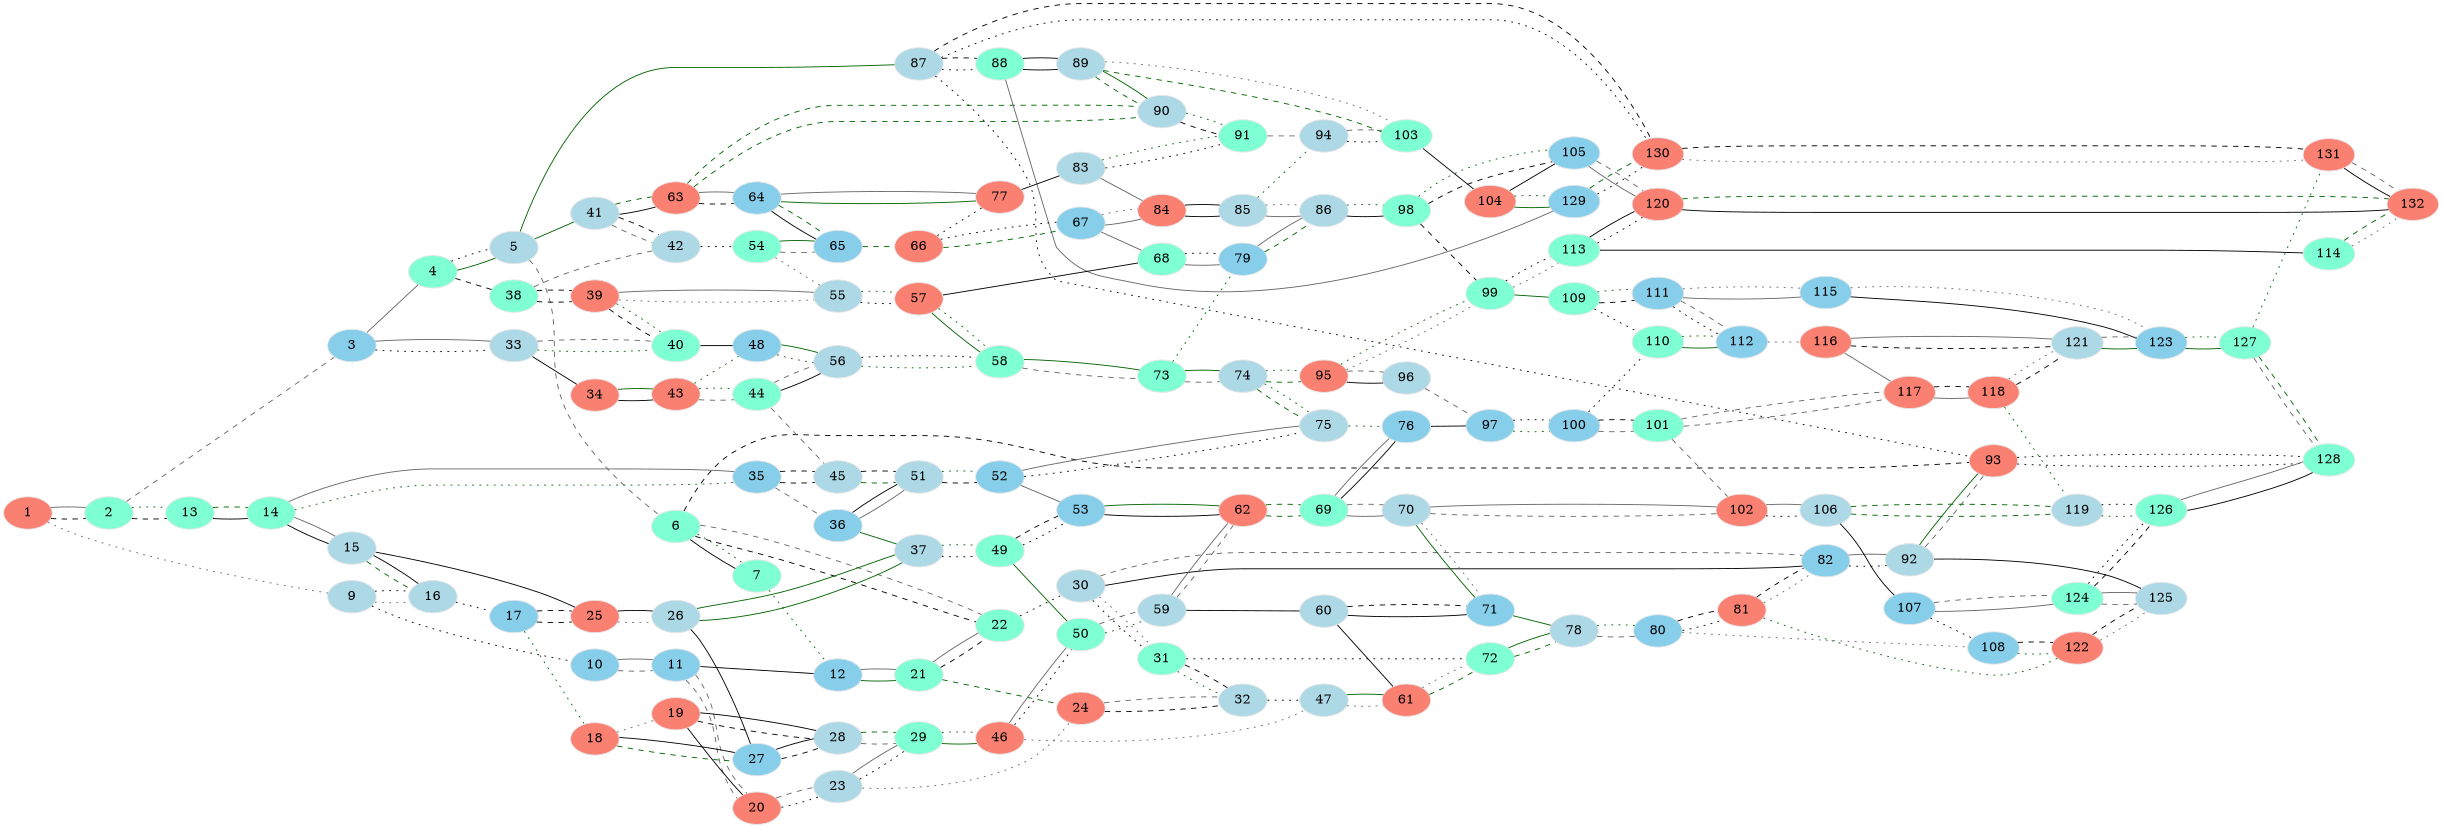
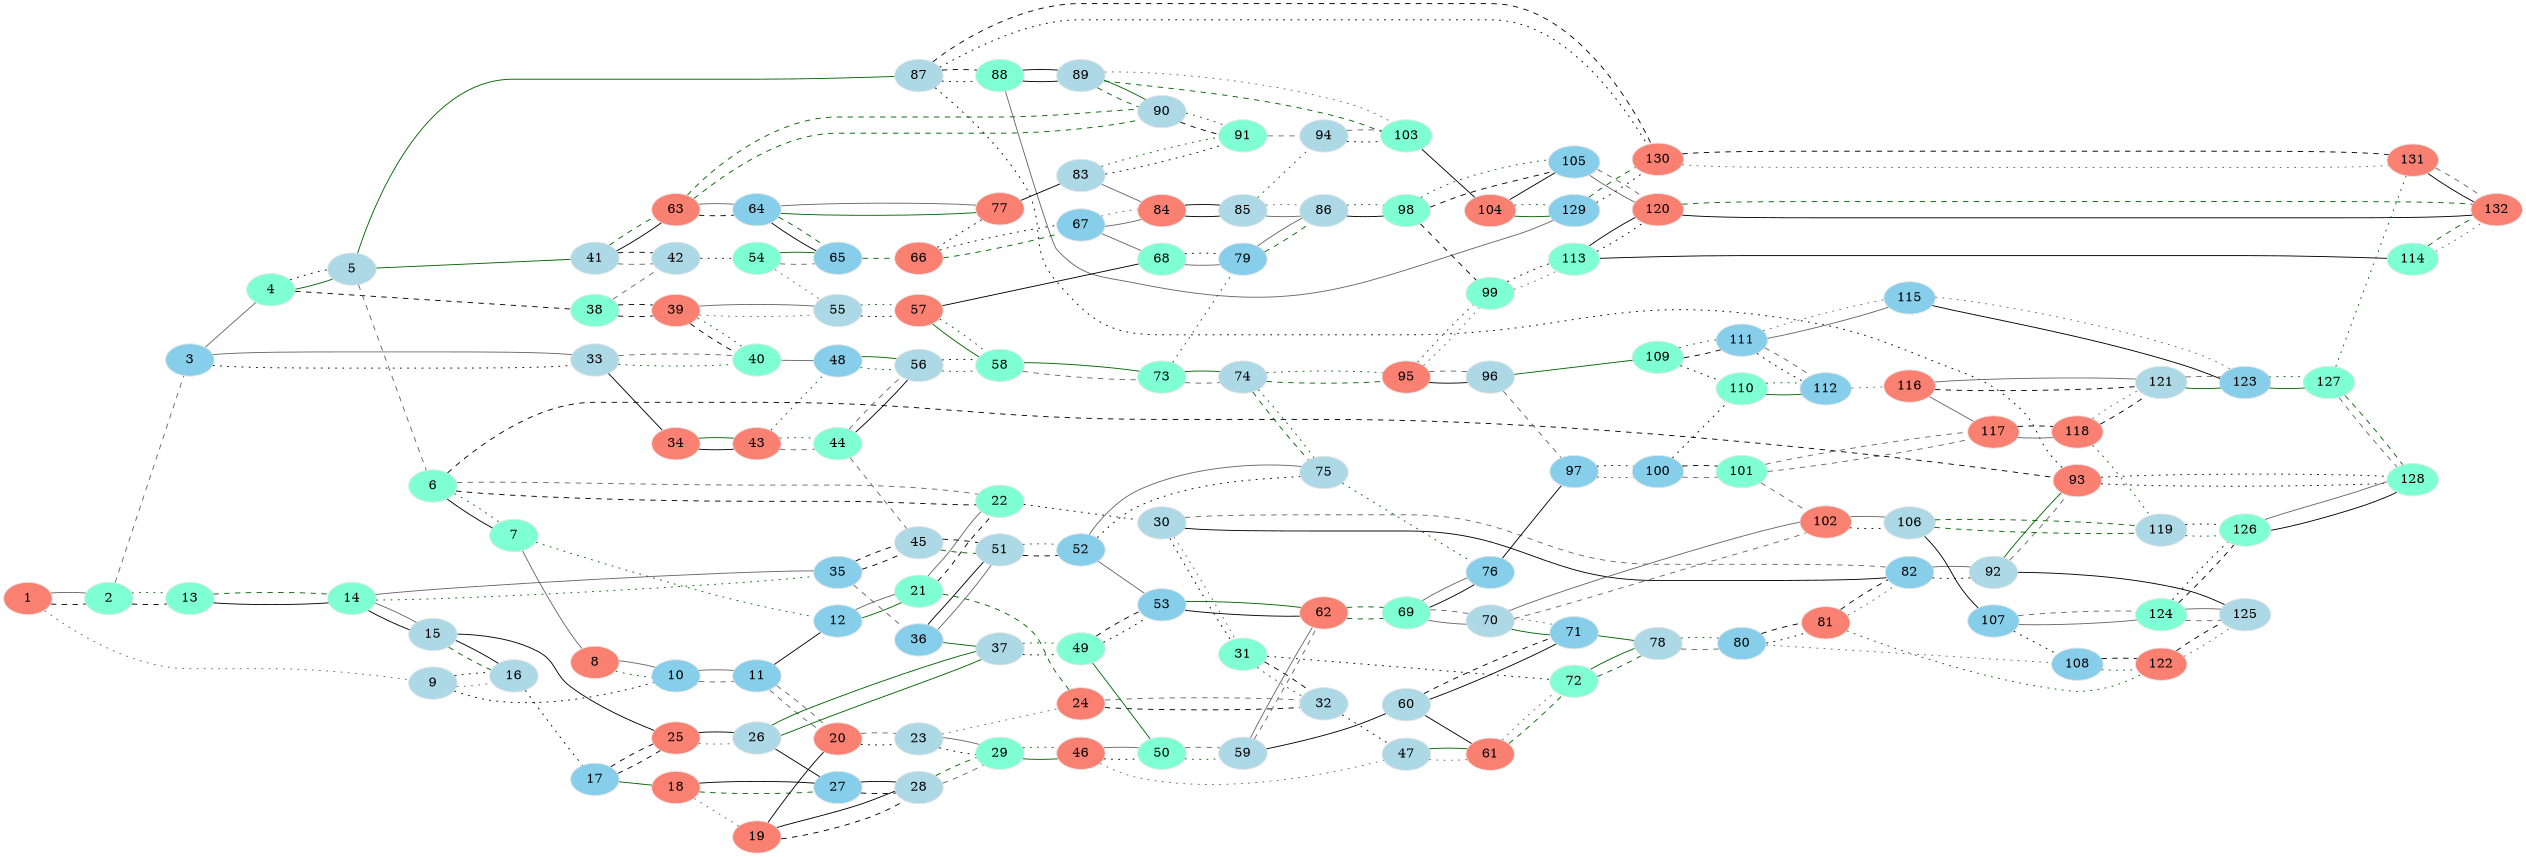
edge "99" -- "109": now "96" -- "109"
edge "40" -- "48": color black -> gray40
node "8": added
edge "17" -- "18": style dotted -> solid
